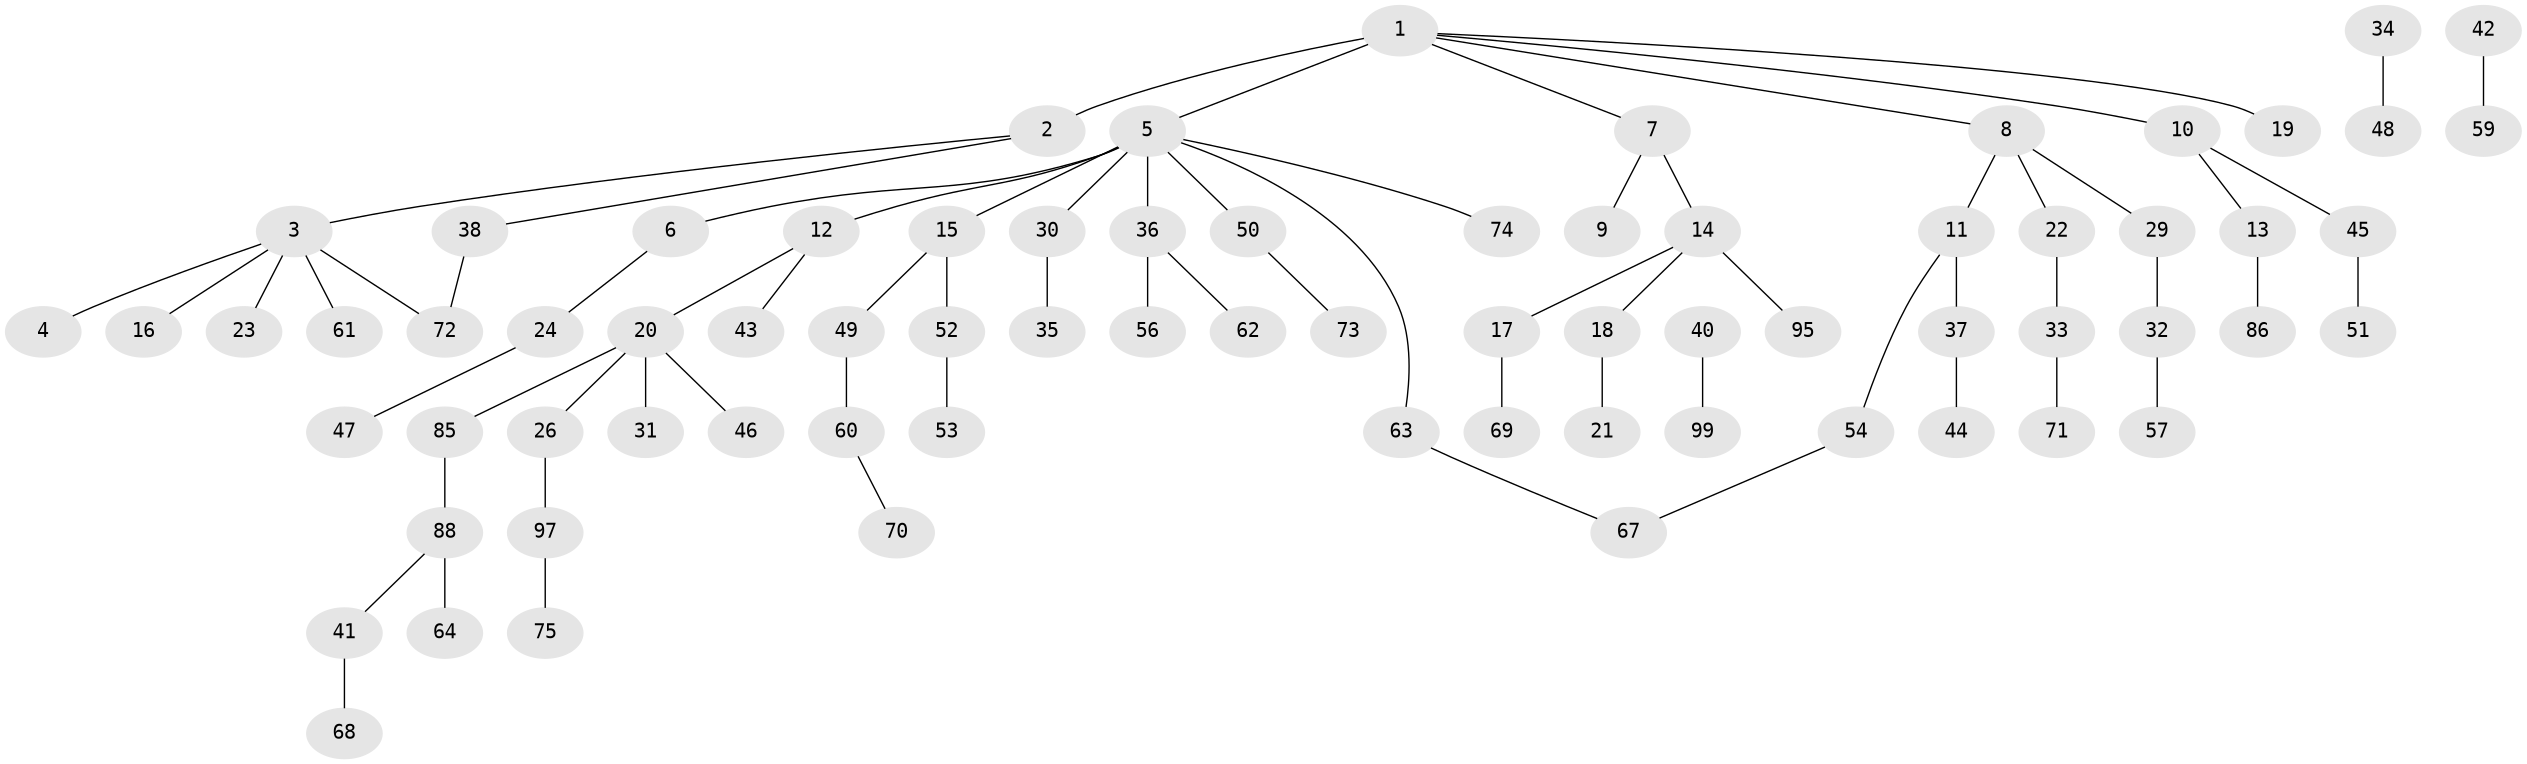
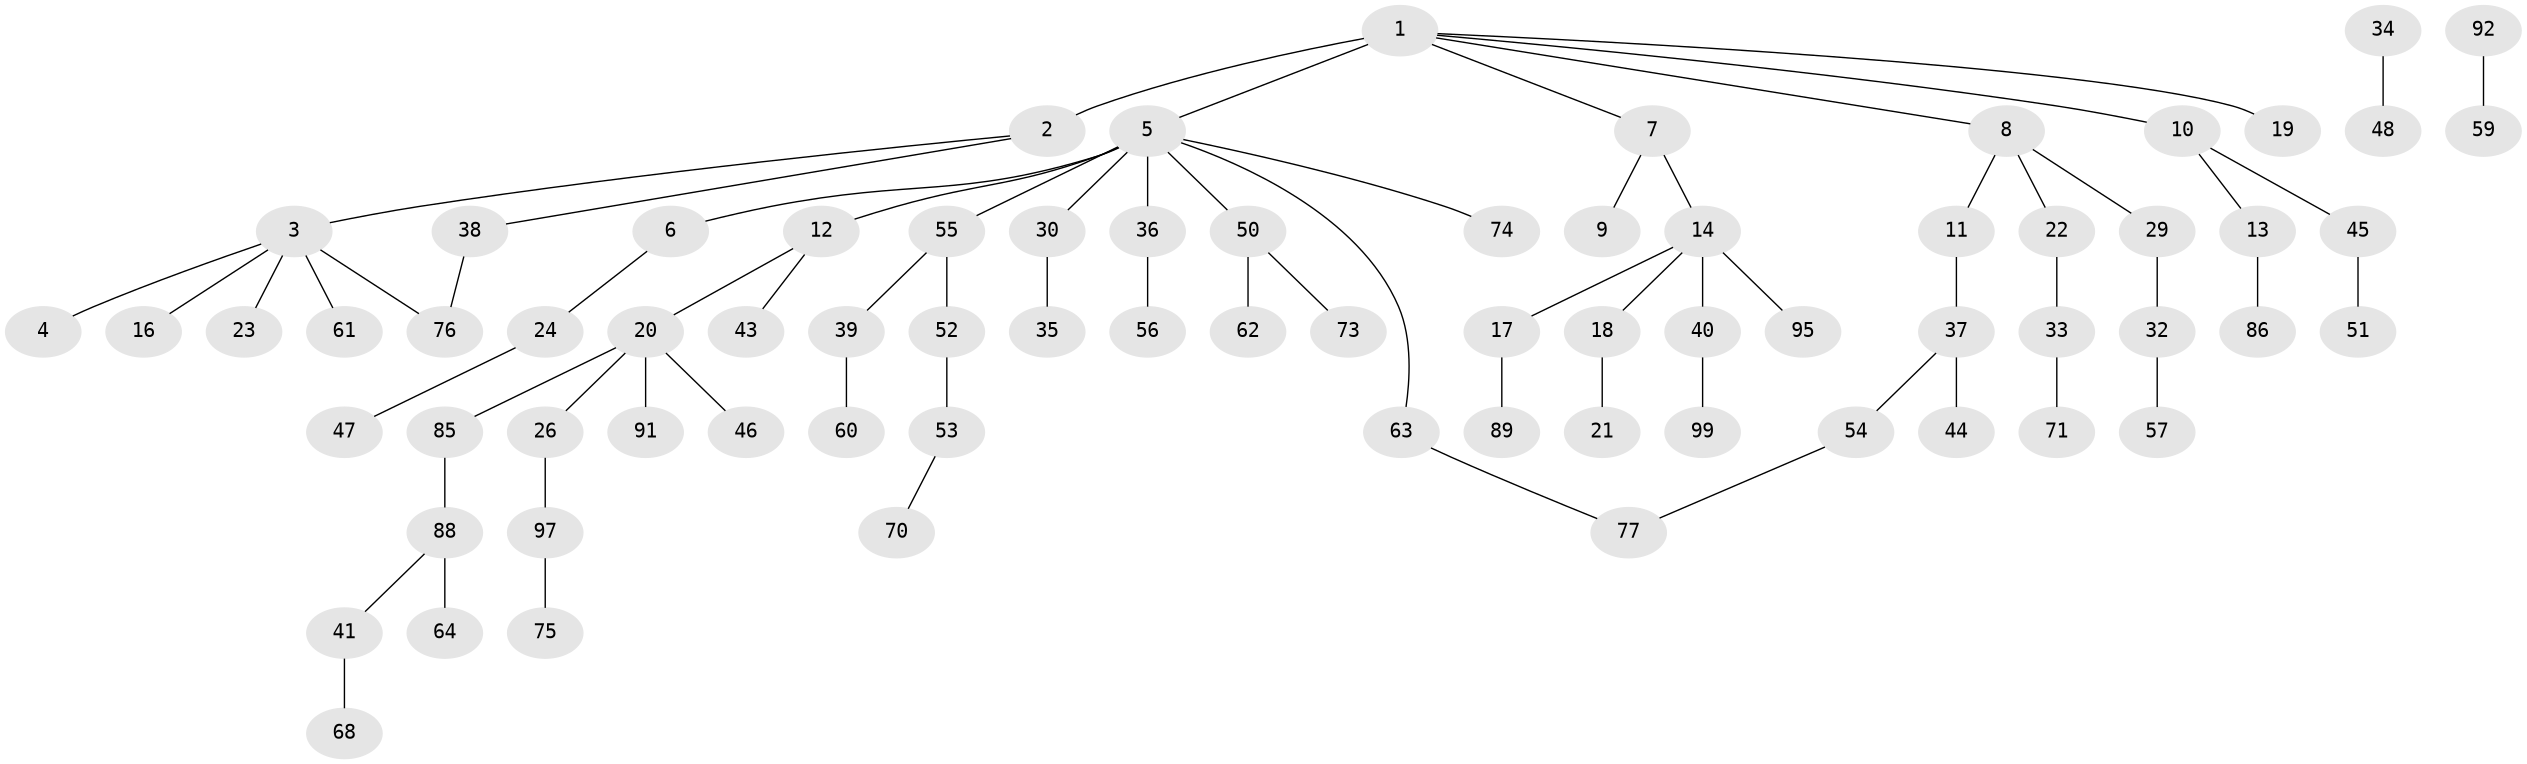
node "42": label "42" -> "92"
node "15": label "15" -> "55"
edge "36" -- "62": now "50" -- "62"
edge "14" -- "40": added
edge "11" -- "54": now "37" -- "54"
node "72": label "72" -> "76"
node "49": label "49" -> "39"
node "31": label "31" -> "91"
node "69": label "69" -> "89"
edge "60" -- "70": now "53" -- "70"
node "67": label "67" -> "77"
